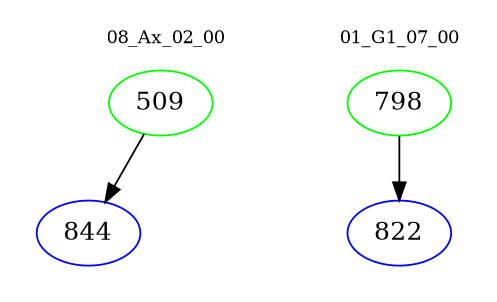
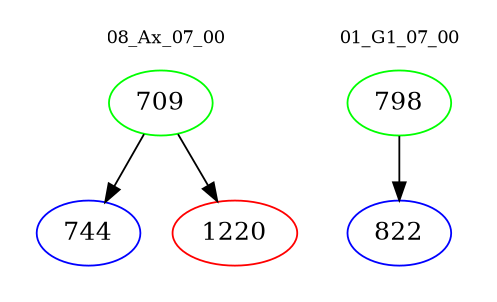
cluster "08_Ax_02_00": label "08_Ax_02_00" -> "08_Ax_07_00"
node "509": label "509" -> "709"
node "844": label "844" -> "744"
node "1220": added
